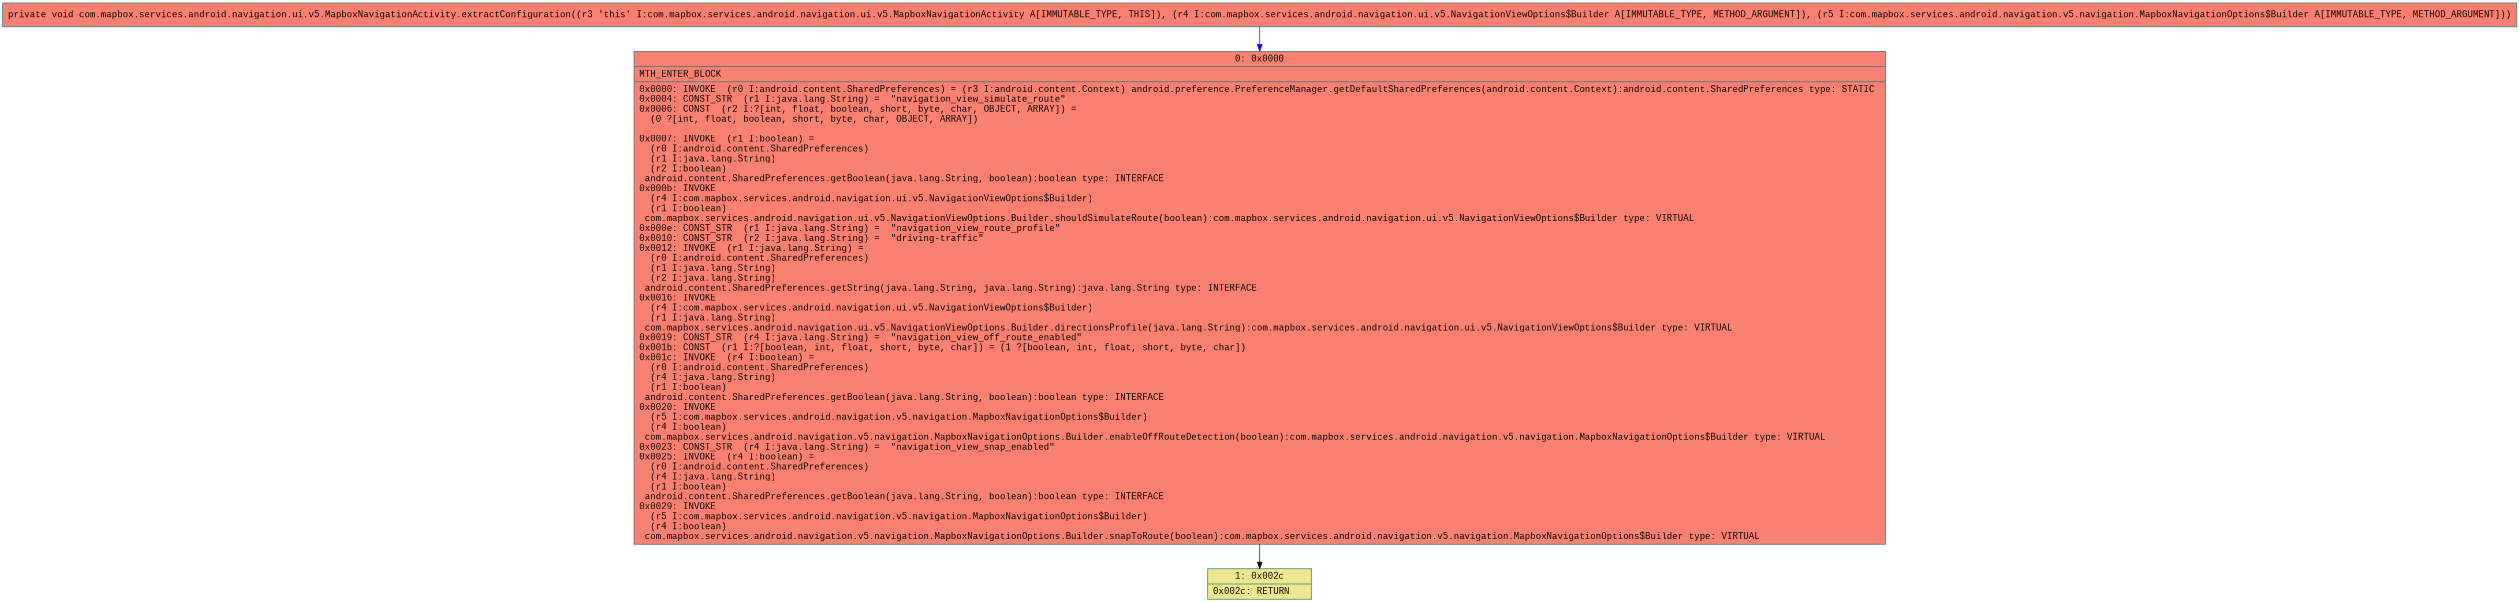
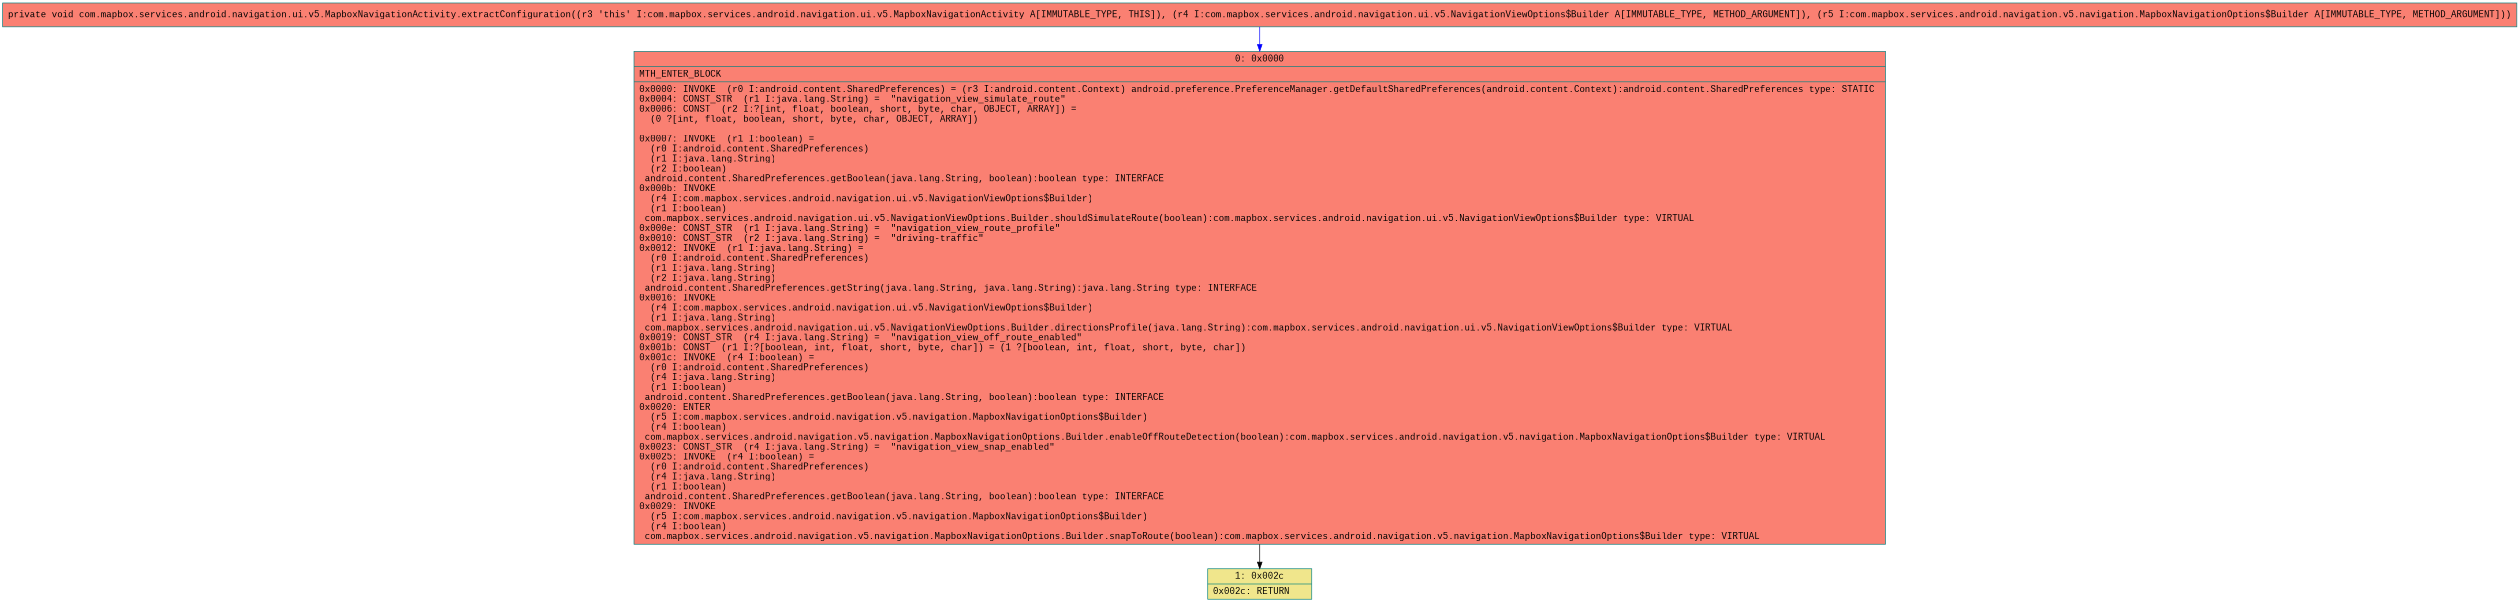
node "0: 0x0000": text "0x0020: INVOKE" -> "0x0020: ENTER"
